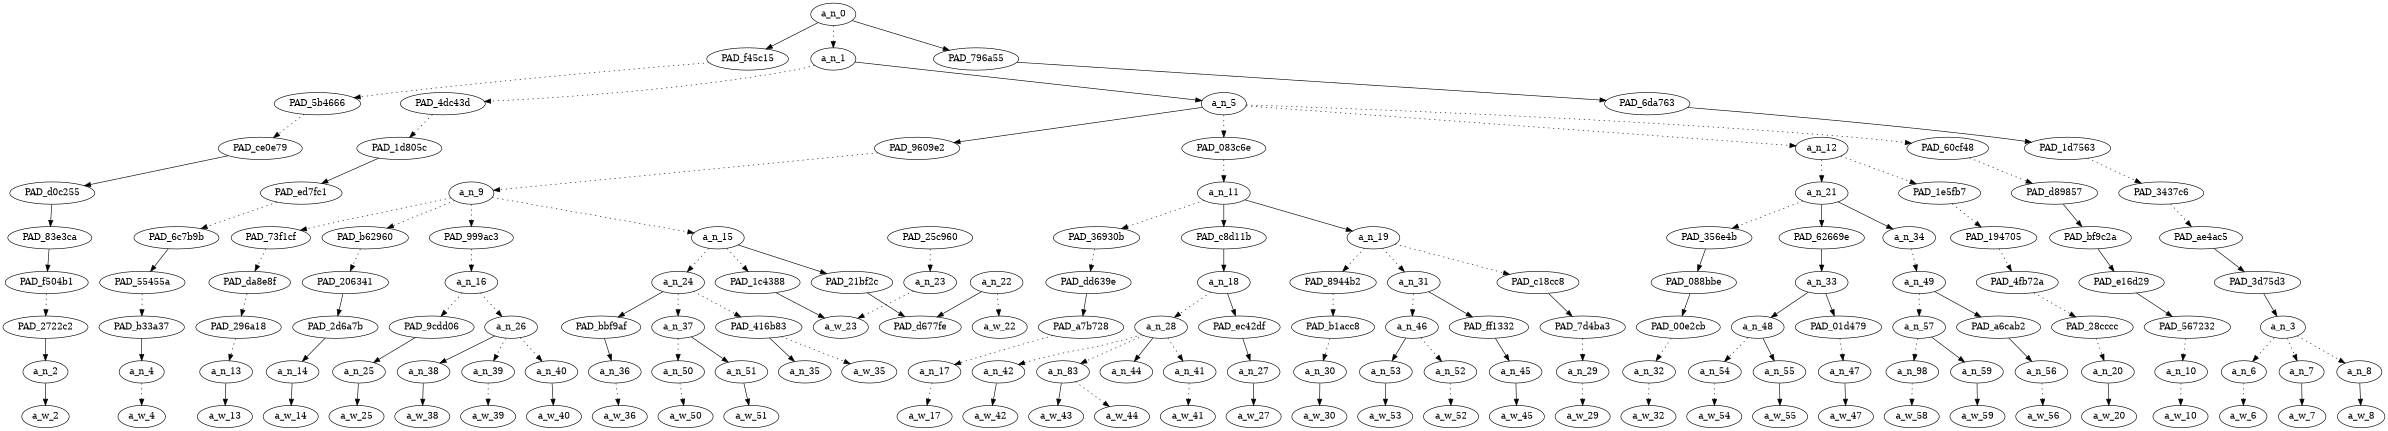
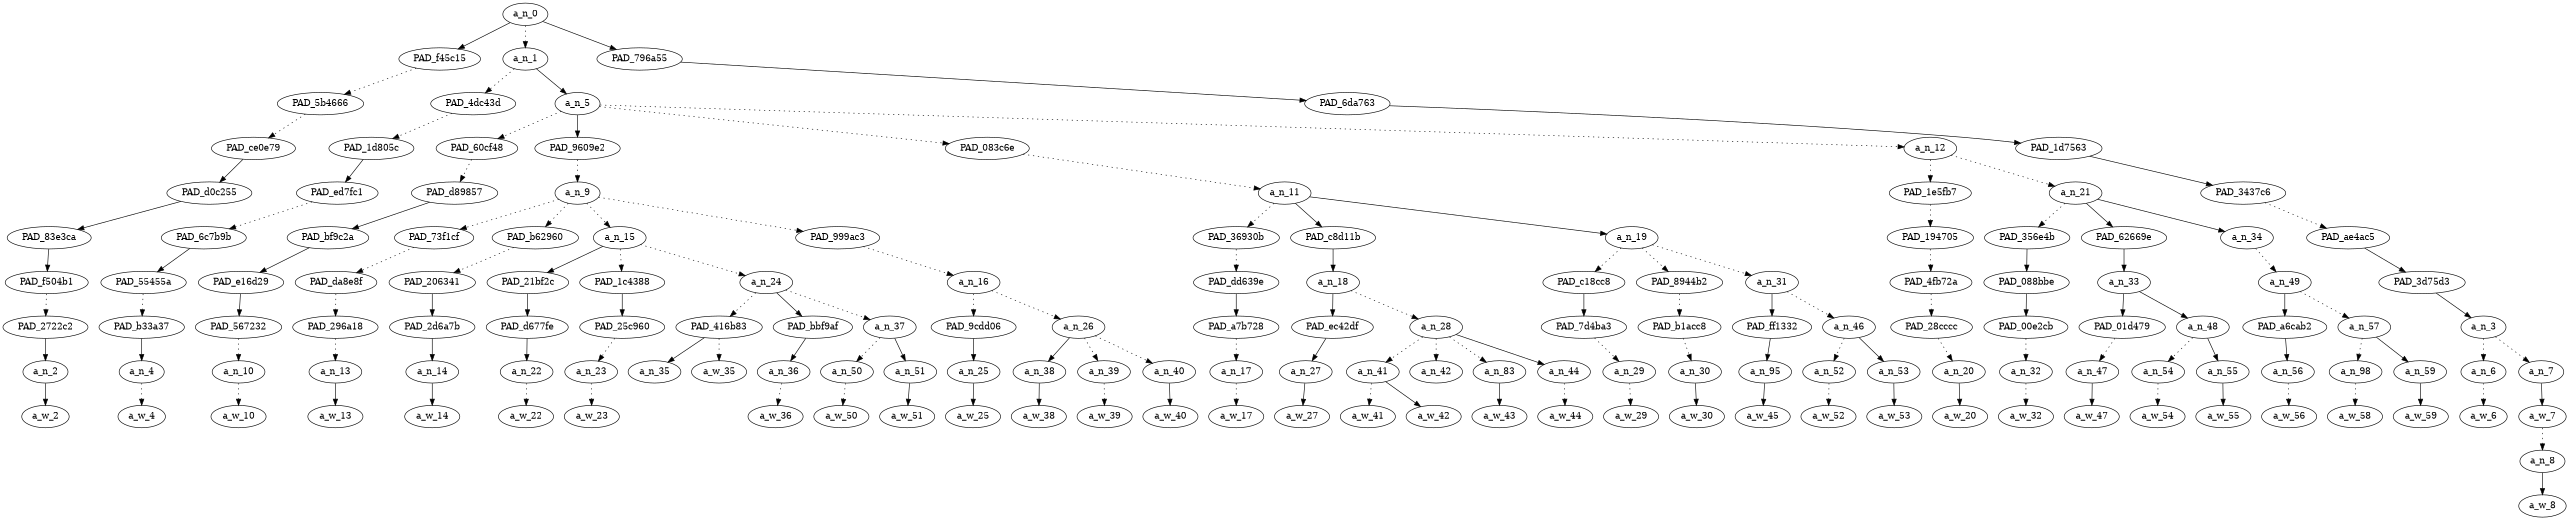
edge "PAD_1d7563" -> "PAD_3437c6": style dotted -> solid
edge "a_n_22" -> "PAD_d677fe": reversed
edge "PAD_1c4388" -> "a_w_23": now "PAD_1c4388" -> "PAD_25c960"
edge "a_n_3" -> "a_n_8": now "a_w_7" -> "a_n_8"
node "a_n_45": label "a_n_45" -> "a_n_95"
edge "a_n_42" -> "a_w_42": now "a_n_41" -> "a_w_42"
edge "a_n_83" -> "a_w_44": now "a_n_44" -> "a_w_44"
